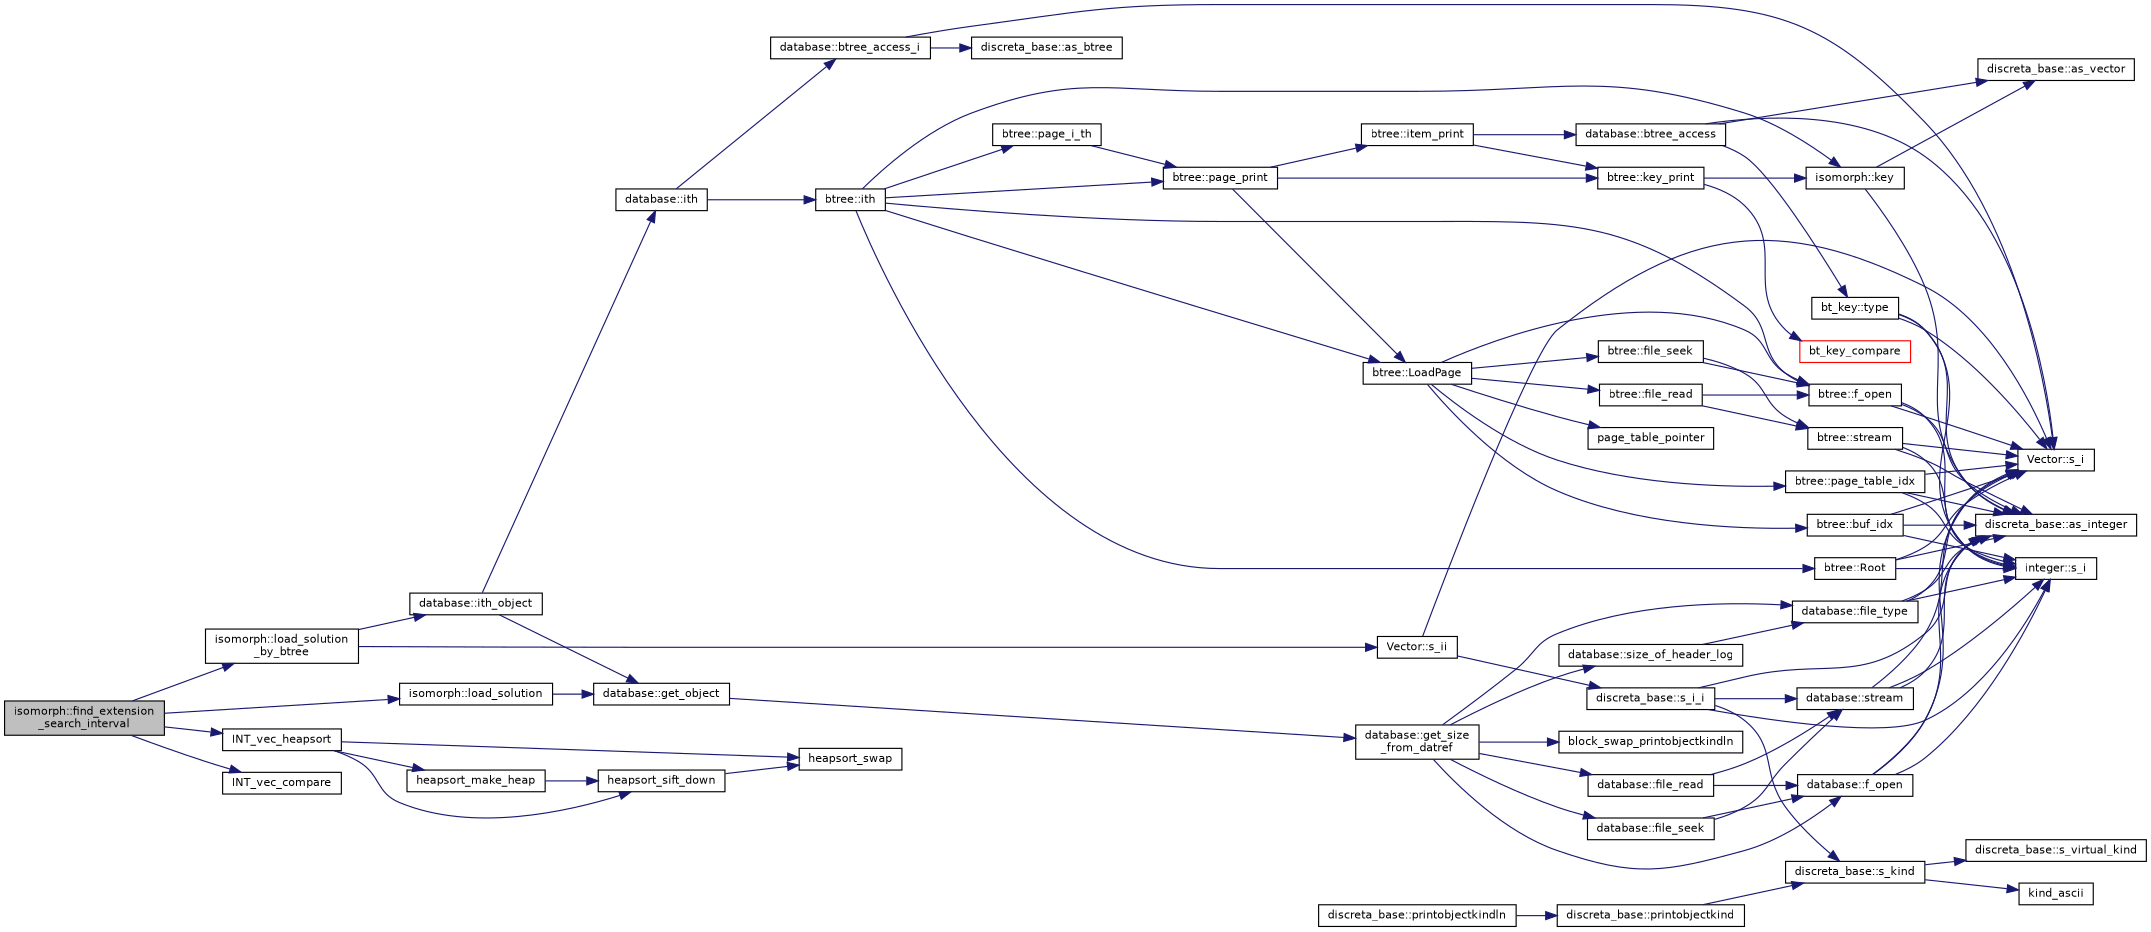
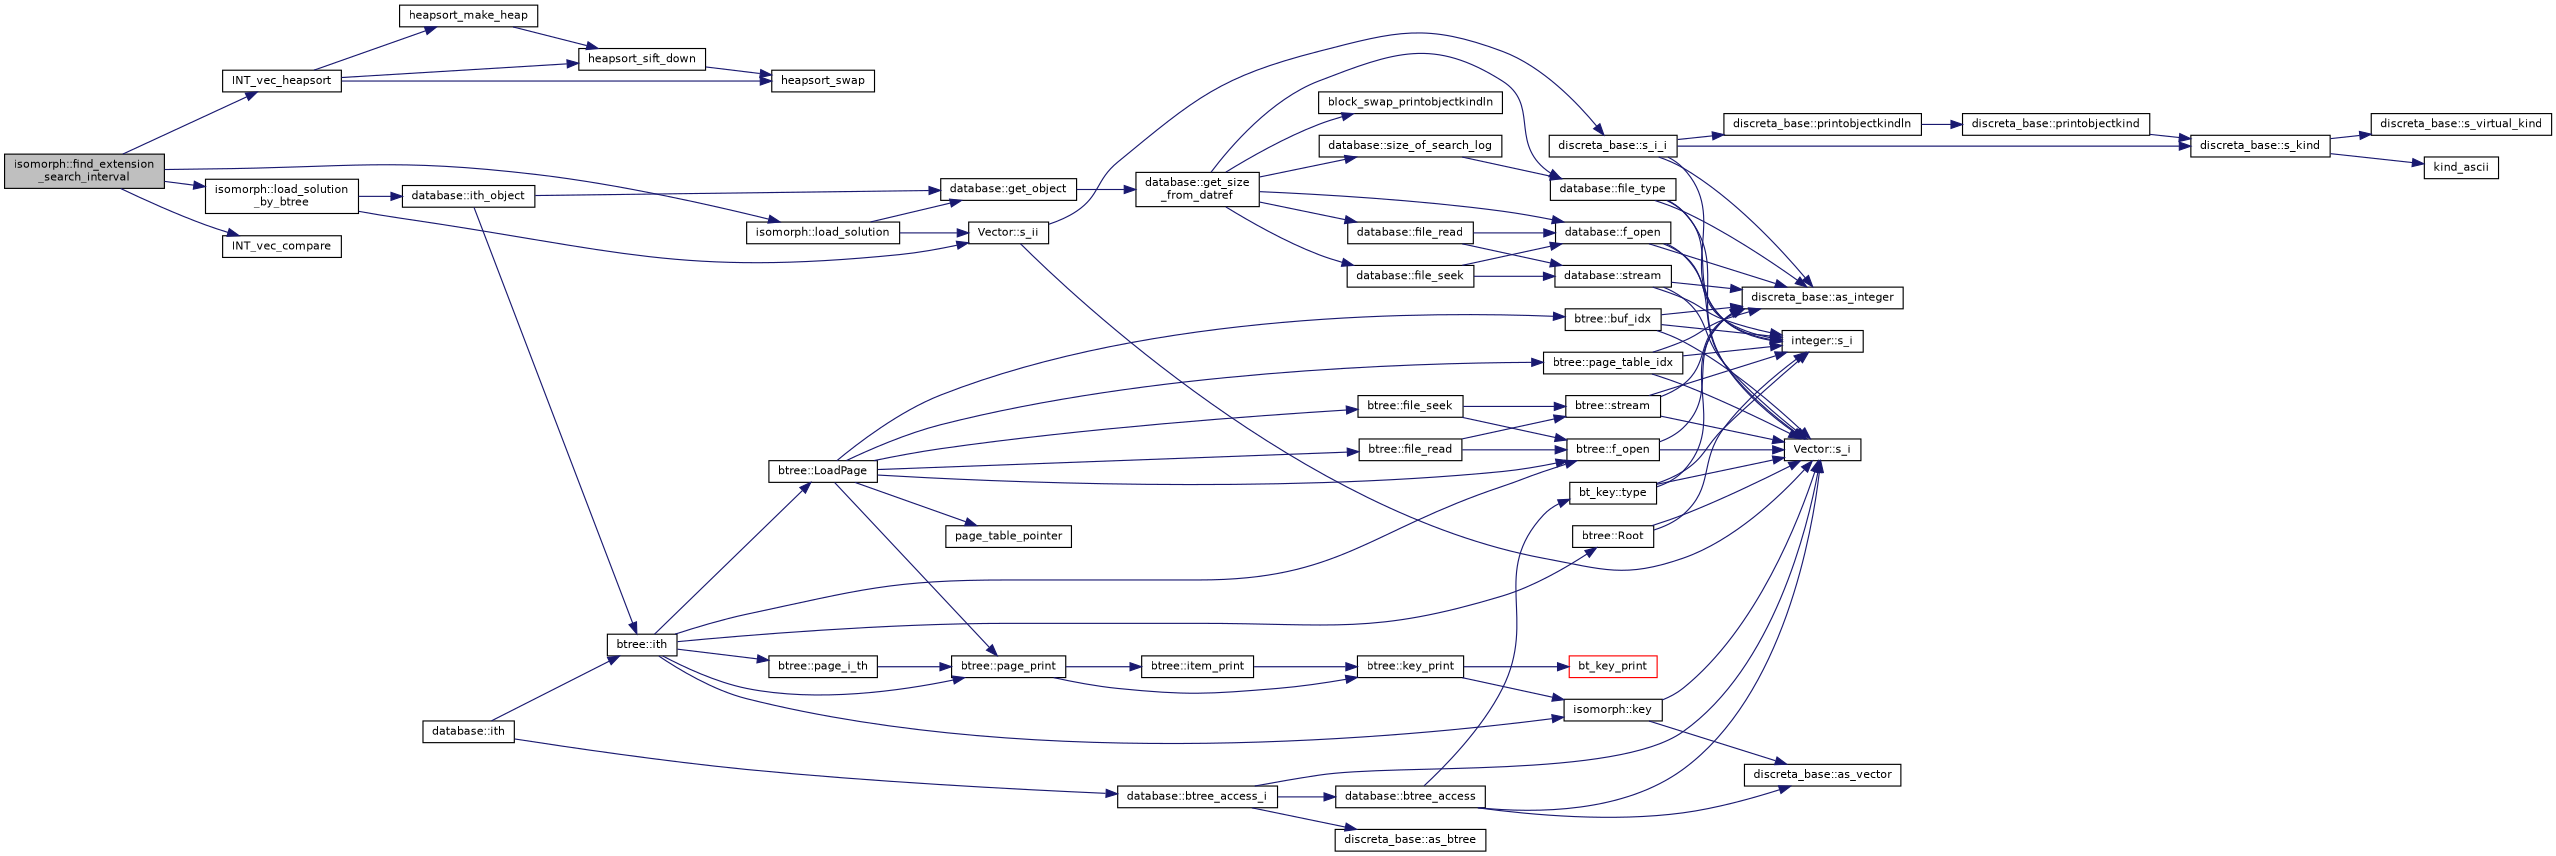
edge "btree::item_print" -> "database::btree_access": now "database::btree_access_i" -> "database::btree_access"
edge "isomorph::load_solution" -> "Vector::s_ii": added
edge "btree::page_print" -> "btree::LoadPage": reversed
node "bt_key_compare": label "bt_key_compare" -> "bt_key_print"
edge "isomorph::key" -> "discreta_base::as_integer": now "isomorph::key" -> "Vector::s_i"
edge "database::ith_object" -> "database::ith": now "database::ith_object" -> "btree::ith"
edge "btree::f_open" -> "integer::s_i": removed
edge "btree::Root" -> "discreta_base::as_integer": removed
node "database::size_of_header_log": label "database::size_of_header_log" -> "database::size_of_search_log"
edge "discreta_base::s_i_i" -> "database::stream": now "discreta_base::s_i_i" -> "discreta_base::printobjectkindln"
